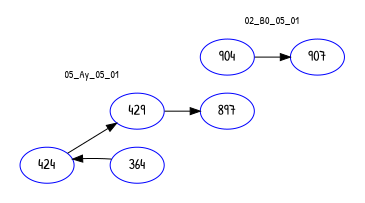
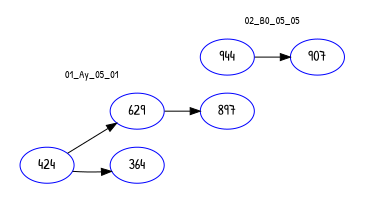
cluster "02_B0_05_01": label "02_B0_05_01" -> "02_B0_05_05"
node "904": label "904" -> "944"
cluster "05_Ay_05_01": label "05_Ay_05_01" -> "01_Ay_05_01"
node "429": label "429" -> "629"
edge "364" -> "424": reversed
